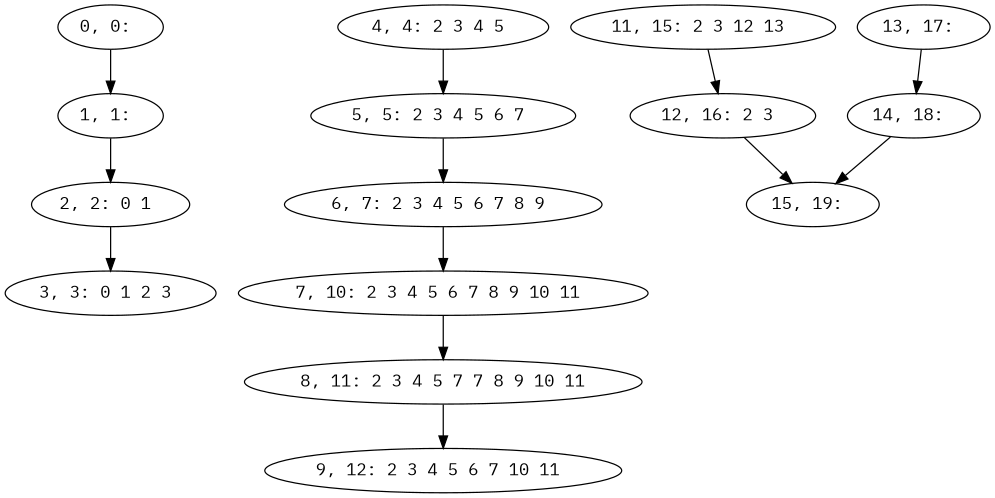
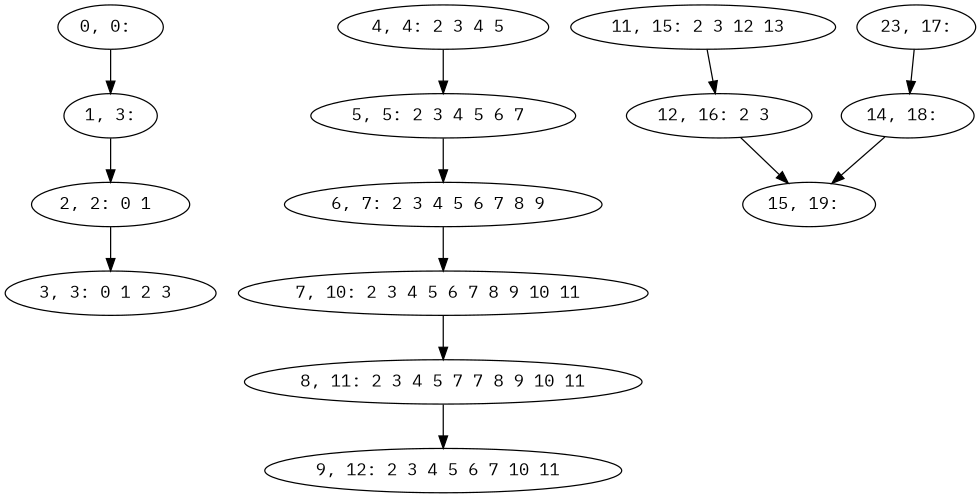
node "13, 17:": label "13, 17:" -> "23, 17:"
node "1, 1:": label "1, 1:" -> "1, 3:"
